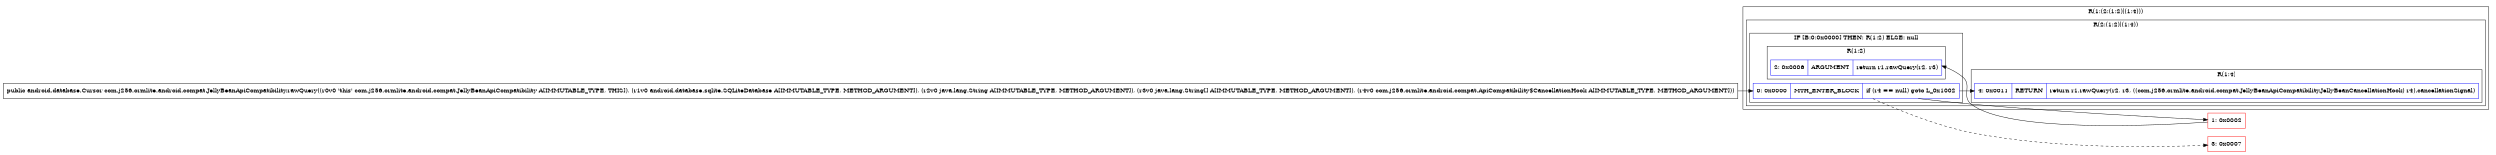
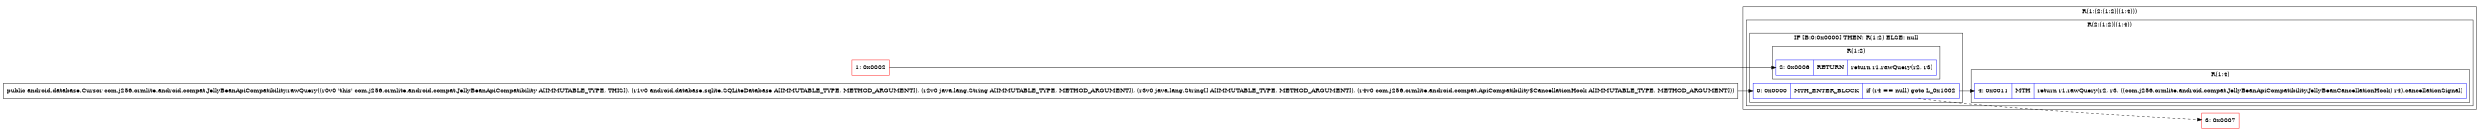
node "2: 0x0006": text "ARGUMENT" -> "RETURN"
node "4: 0x0011": text "RETURN" -> "MTH"
edge "0: 0x0000" -> "1: 0x0002": removed
